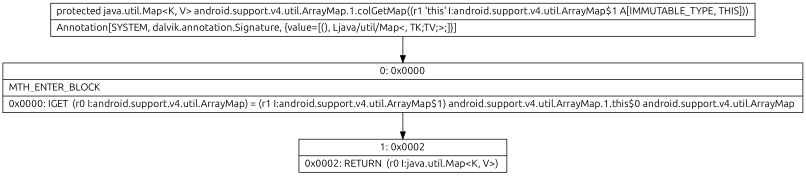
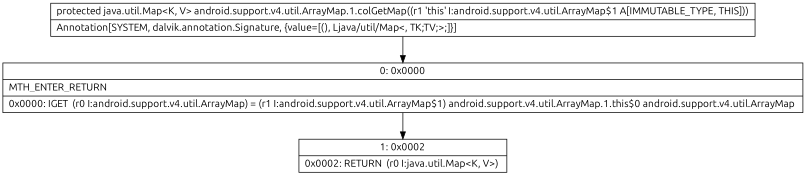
node "0: 0x0000": text "MTH_ENTER_BLOCK" -> "MTH_ENTER_RETURN"
